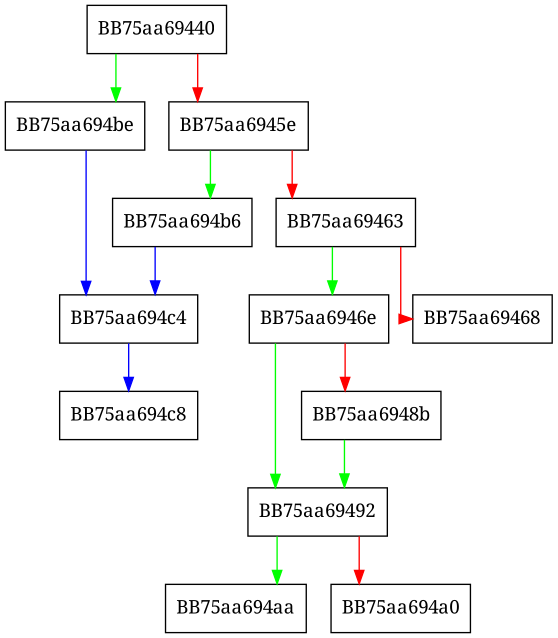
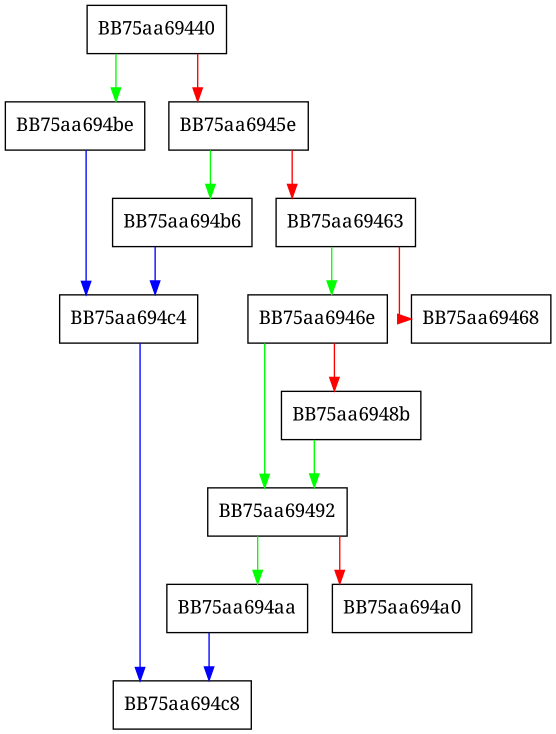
edge "BB75aa694aa" -> "BB75aa694c8": added
